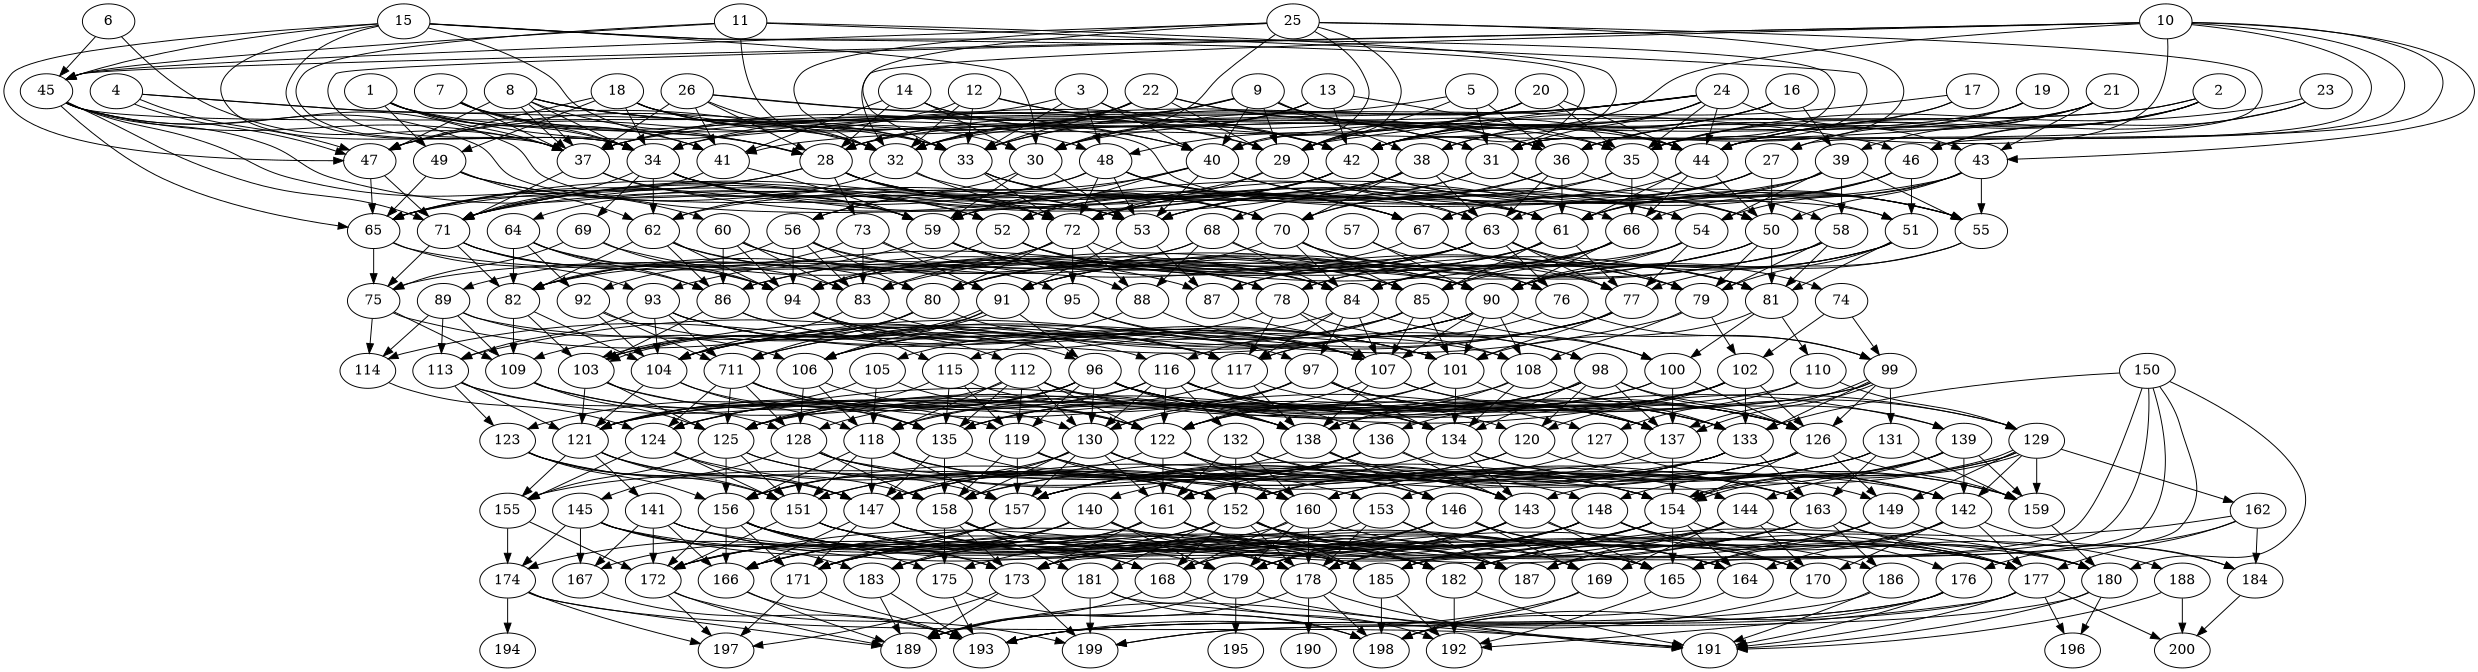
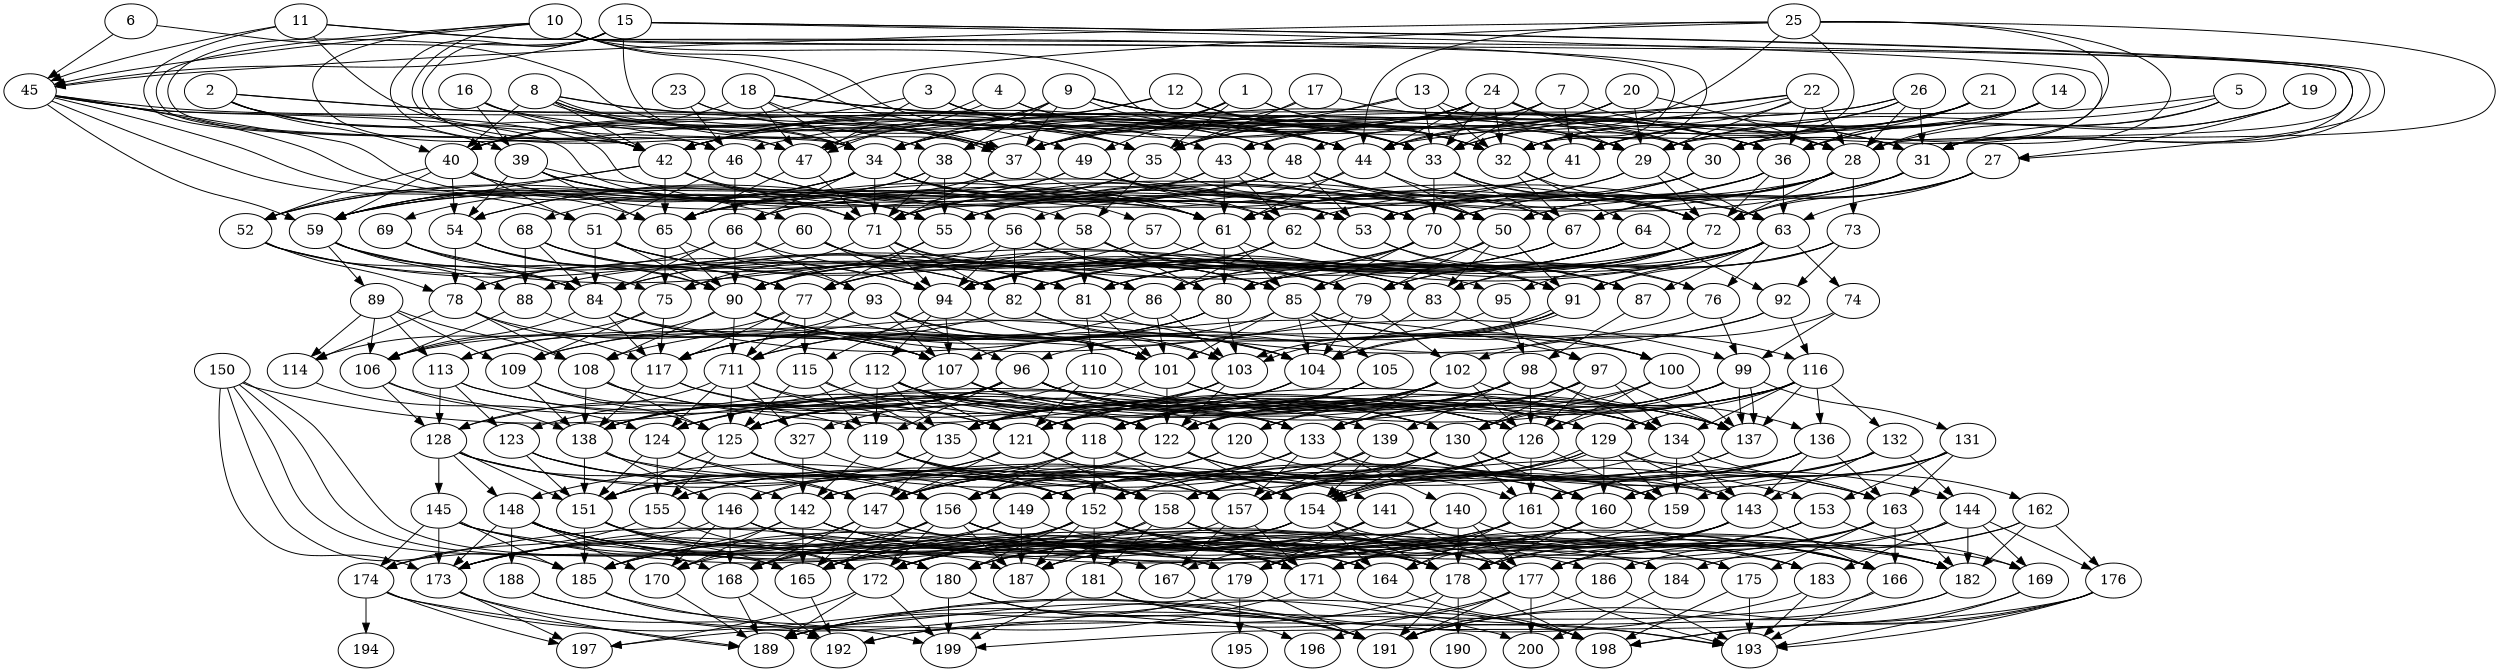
edge "34" -> "57": added
edge "49" -> "50": added
node "127": label "127" -> "327"
